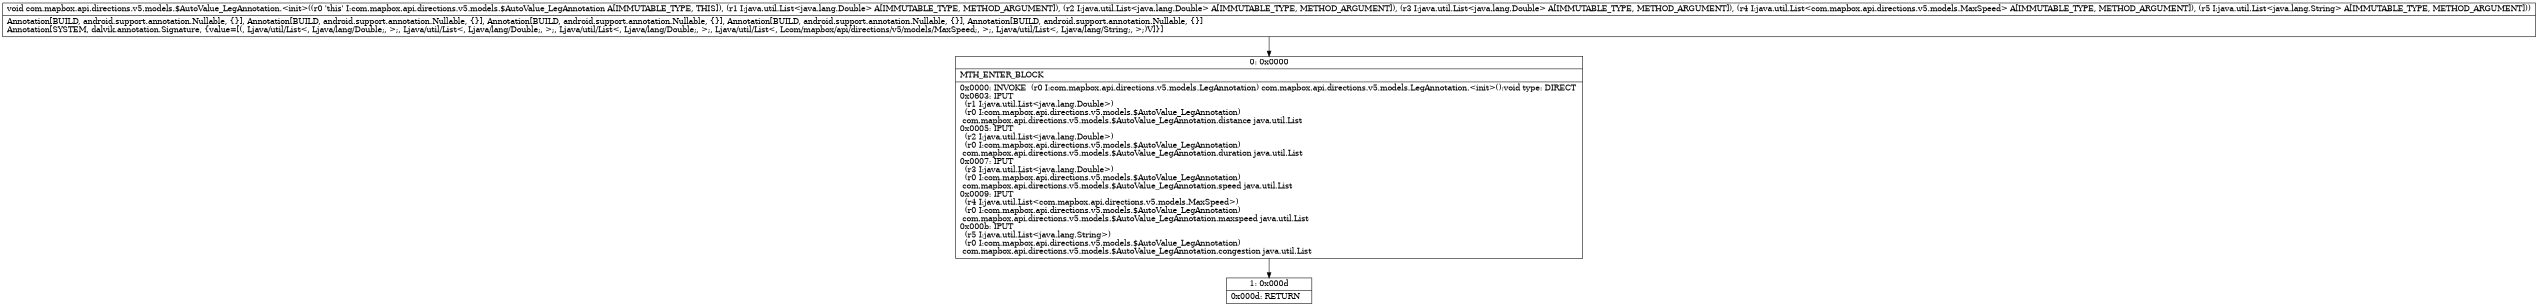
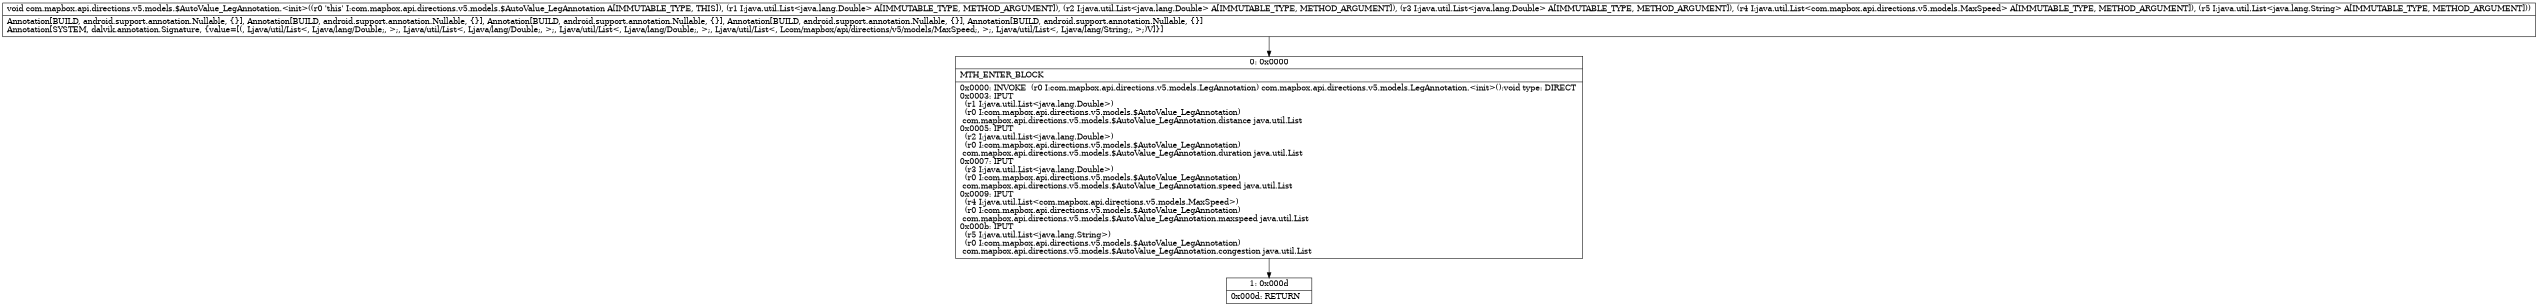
node "0: 0x0000": text "0x0603: IPUT" -> "0x0003: IPUT"
